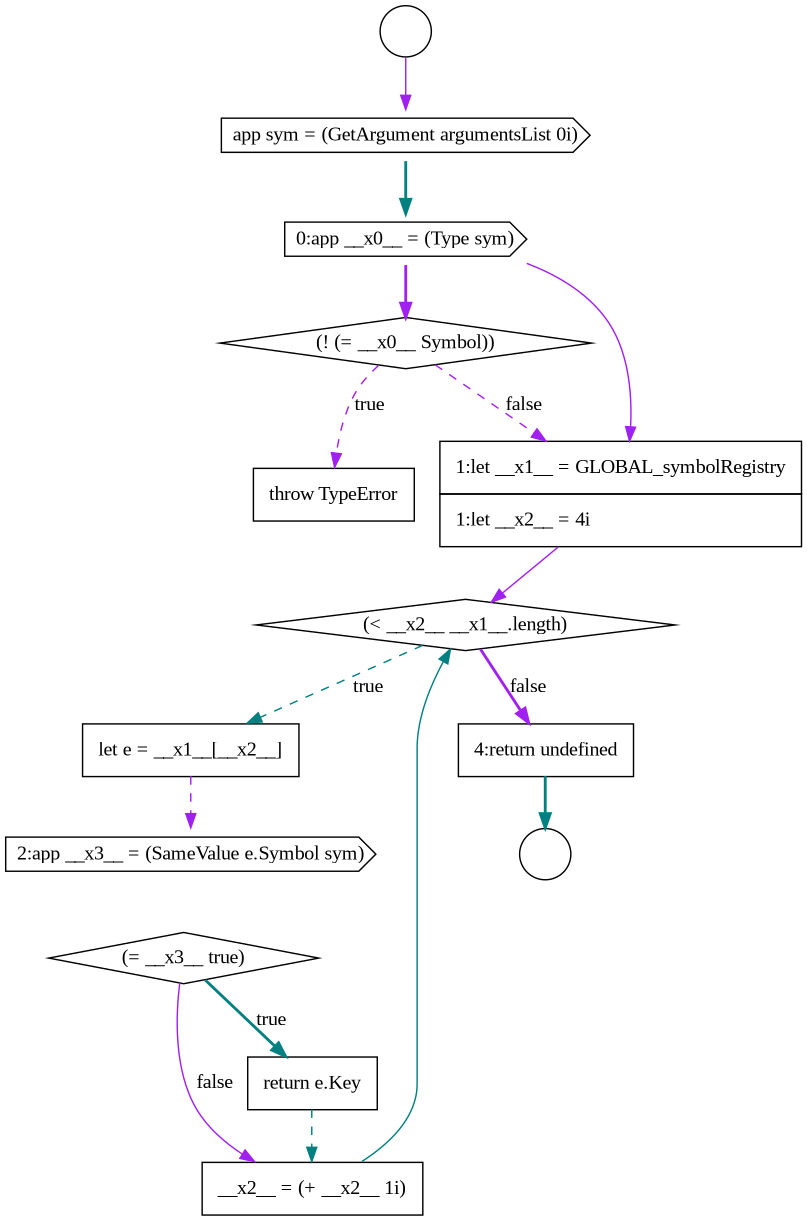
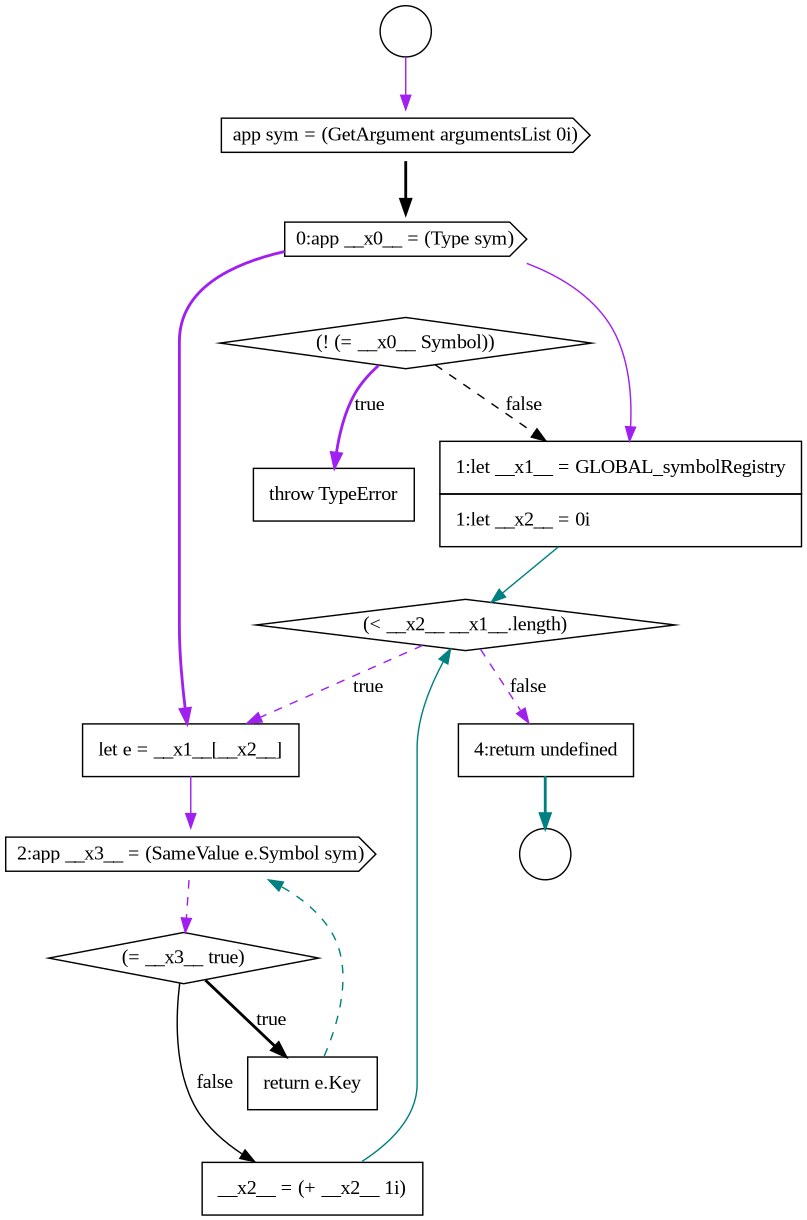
edge "app sym = (GetArgument argumentsList 0i)" -> "0:app __x0__ = (Type sym)": color teal -> black
edge "0:app __x0__ = (Type sym)" -> "(! (= __x0__ Symbol))": now "0:app __x0__ = (Type sym)" -> "let e = __x1__[__x2__]"
edge "(! (= __x0__ Symbol))" -> "1:let __x1__ = GLOBAL_symbolRegistry": color purple -> black
edge "(! (= __x0__ Symbol))" -> "throw TypeError": style dashed -> bold
node "1:let __x1__ = GLOBAL_symbolRegistry": text "1:let __x2__ = 4i" -> "1:let __x2__ = 0i"
edge "1:let __x1__ = GLOBAL_symbolRegistry" -> "(< __x2__ __x1__.length)": color purple -> teal
edge "(< __x2__ __x1__.length)" -> "4:return undefined": style bold -> dashed
edge "(< __x2__ __x1__.length)" -> "let e = __x1__[__x2__]": color teal -> purple
edge "let e = __x1__[__x2__]" -> "2:app __x3__ = (SameValue e.Symbol sym)": style dashed -> solid
edge "2:app __x3__ = (SameValue e.Symbol sym)" -> "(= __x3__ true)": added
edge "(= __x3__ true)" -> "return e.Key": color teal -> black
edge "(= __x3__ true)" -> "__x2__ = (+ __x2__ 1i)": color purple -> black
edge "return e.Key" -> "__x2__ = (+ __x2__ 1i)": now "return e.Key" -> "2:app __x3__ = (SameValue e.Symbol sym)"
